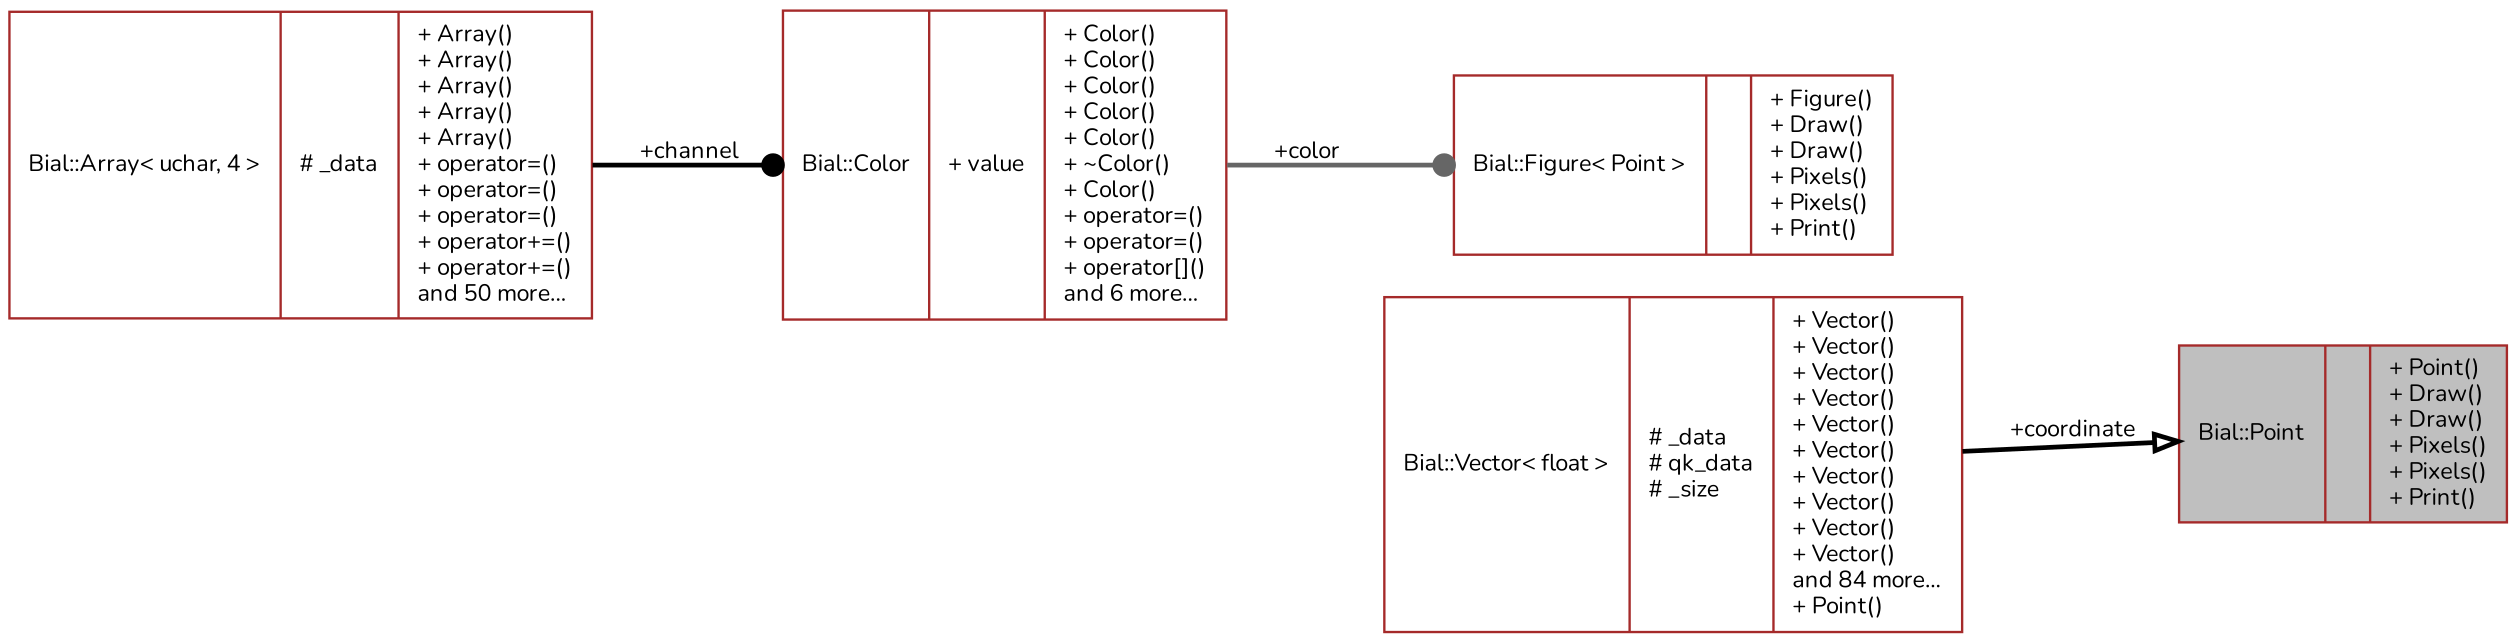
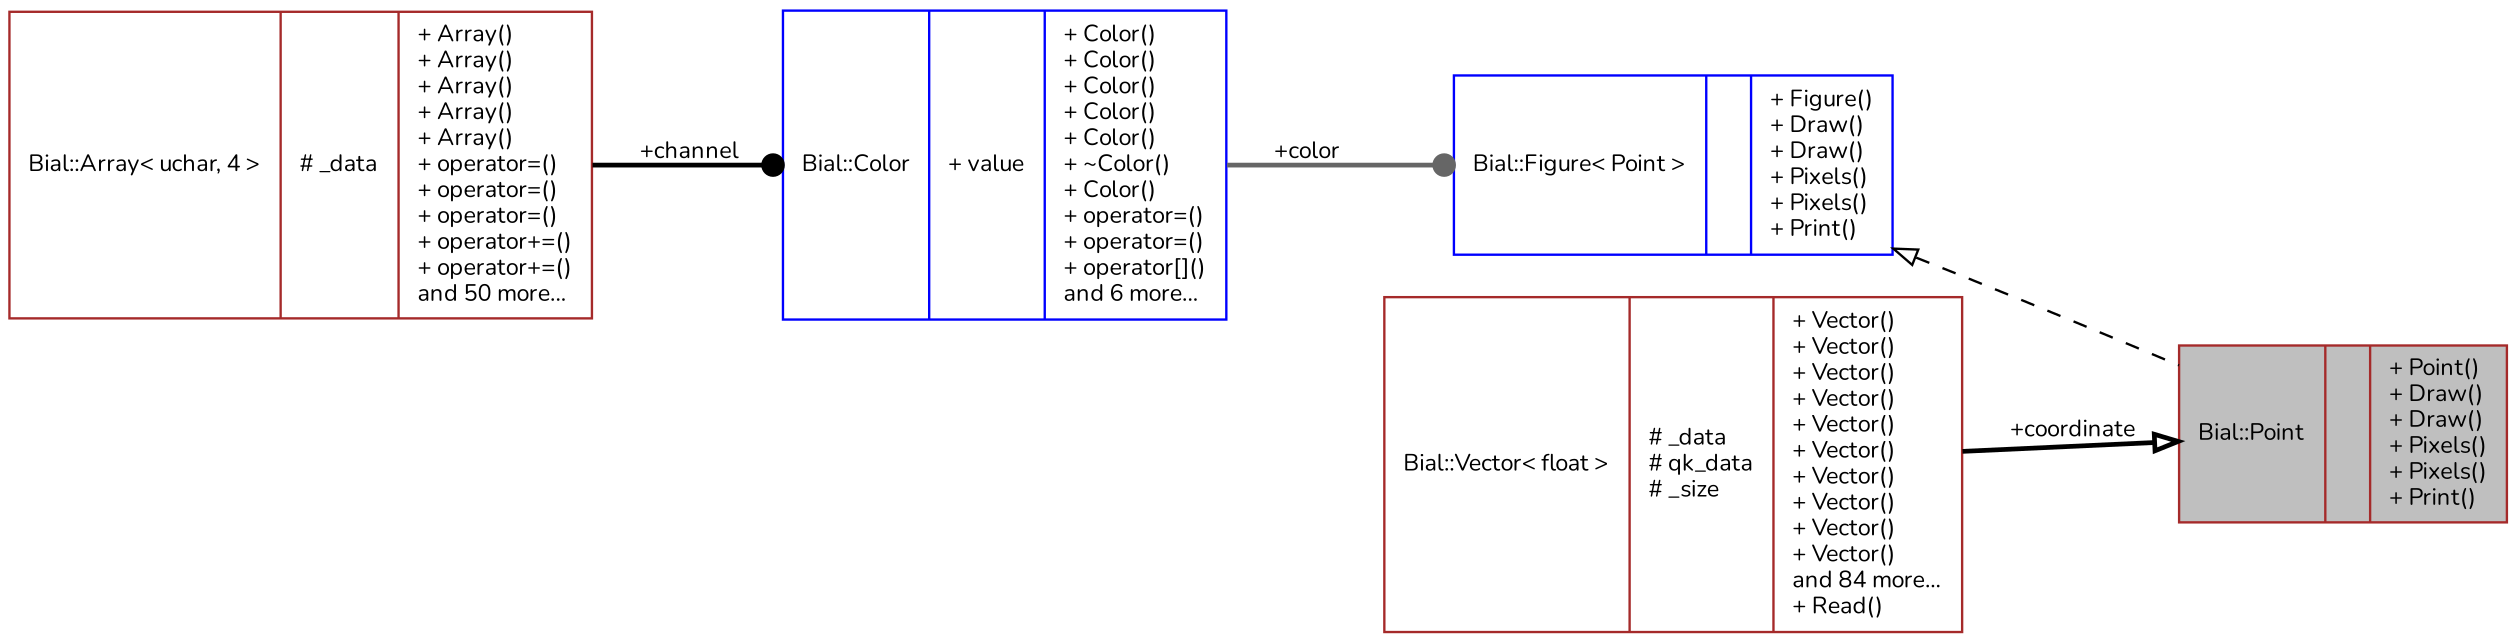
node "Bial::Color": color brown -> blue
node "Bial::Figure< Point >": color brown -> blue
edge "Bial::Point" -> "Bial::Figure< Point >": added
node "Bial::Vector< float >": text "+ Point()" -> "+ Read()"
